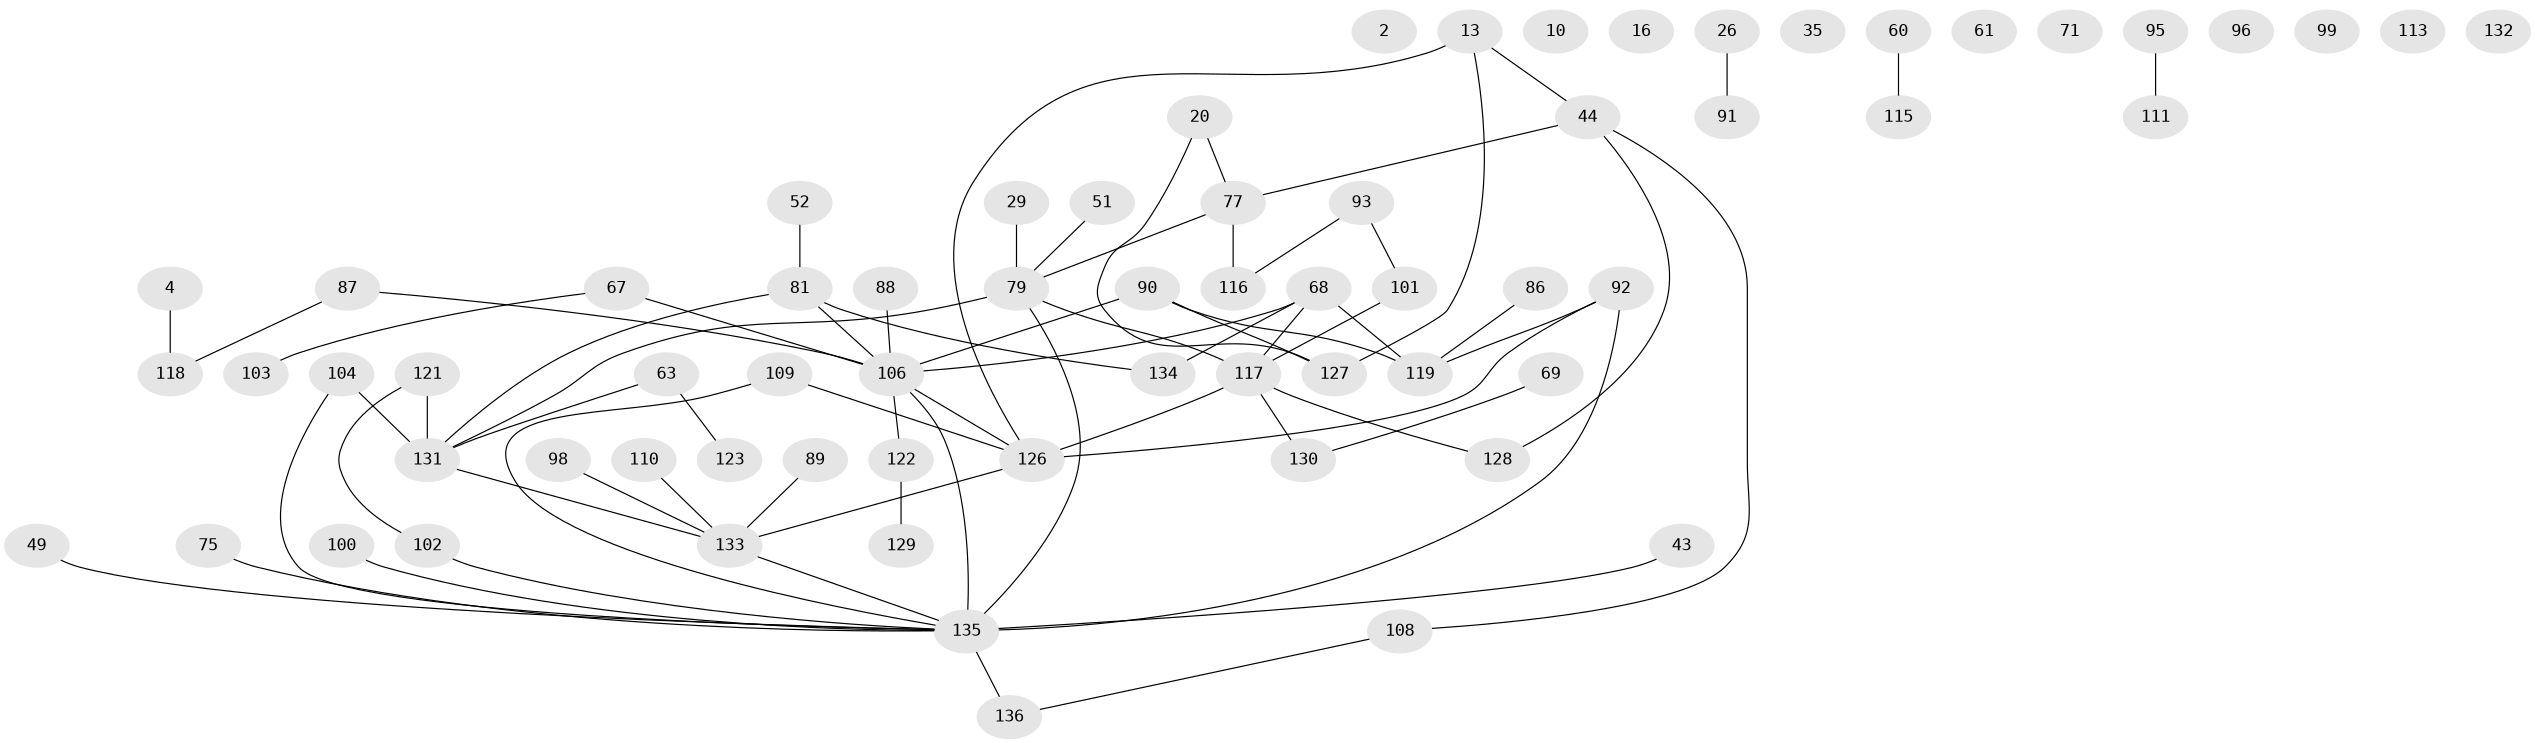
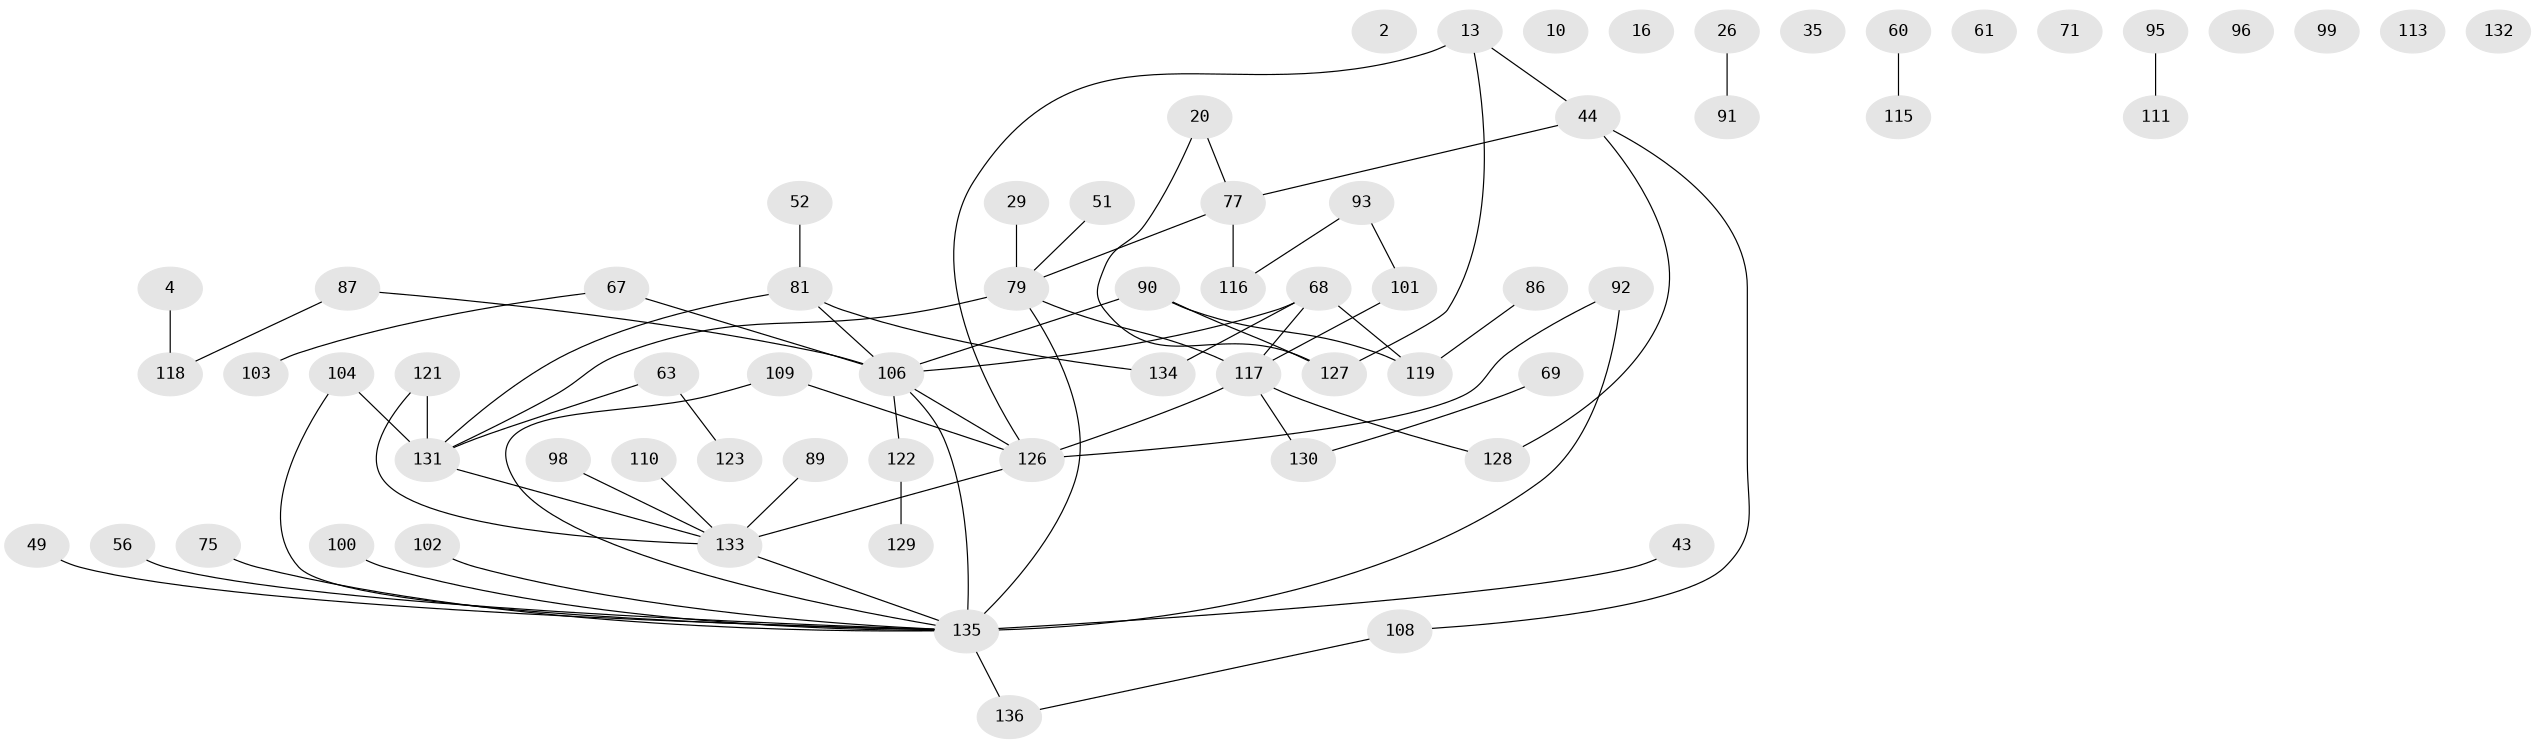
node "88": removed
edge "92" -- "119": removed
edge "121" -- "102": now "121" -- "133"
node "56": added
